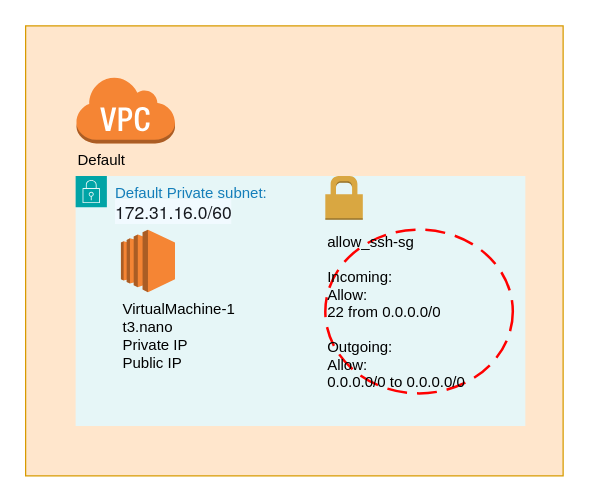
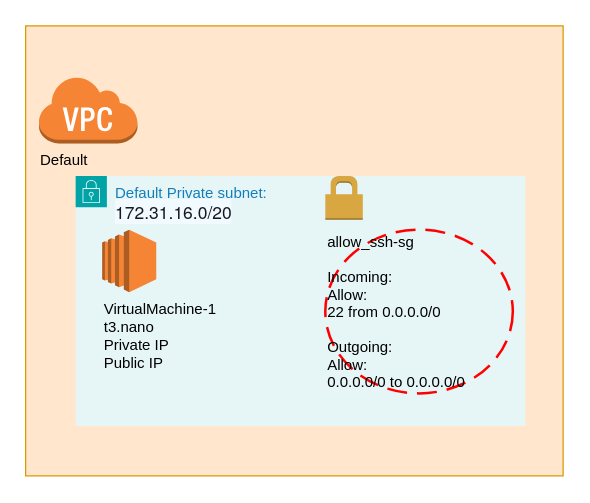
node "Default": moved (125, 109) -> (88, 109)
node "Default Private subnet: 172.31.16.0/60": label "Default Private subnet: 172.31.16.0/60" -> "Default Private subnet: 172.31.16.0/20"
node "VirtualMachine-1 t3.nano Private IP Public IP": moved (148, 261) -> (129, 261)
